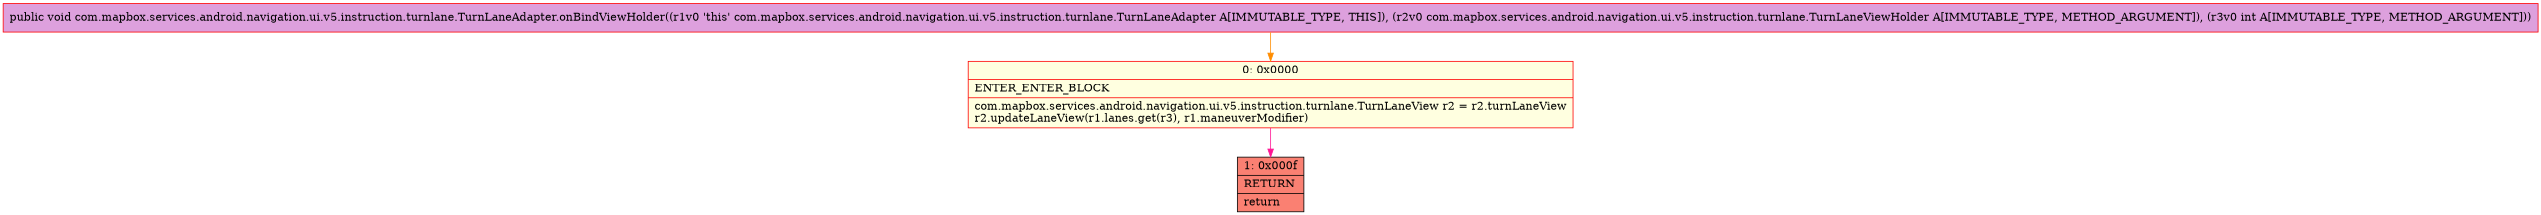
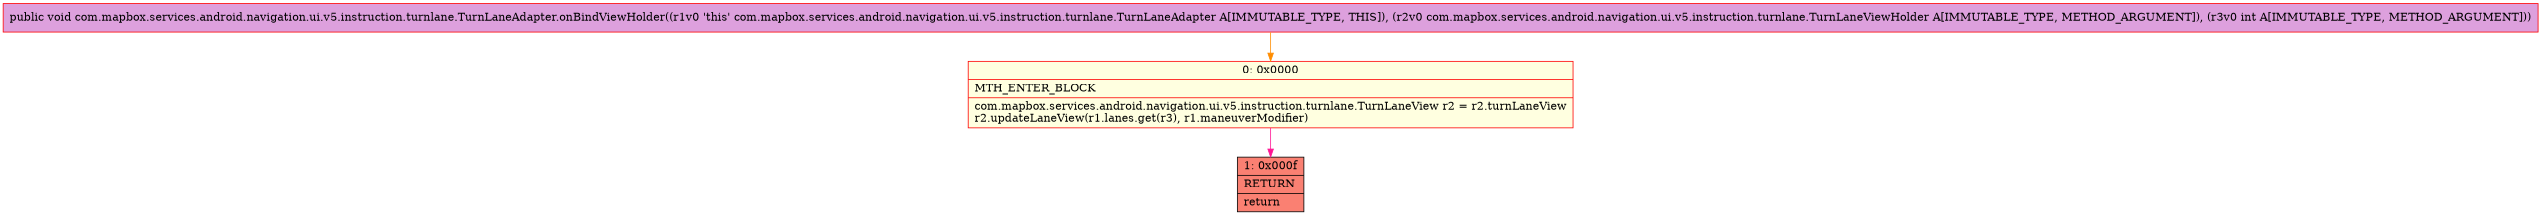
node "0: 0x0000": text "ENTER_ENTER_BLOCK" -> "MTH_ENTER_BLOCK"
